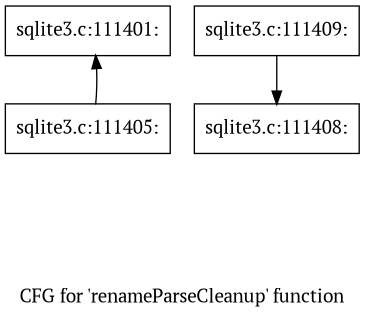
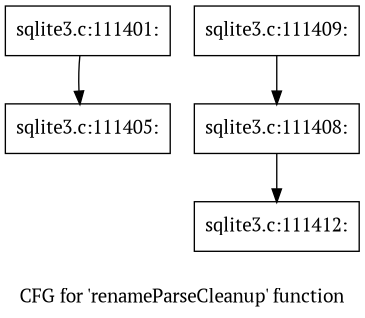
edge "sqlite3.c:111405:" -> "sqlite3.c:111401:": reversed
node "sqlite3.c:111412:": added
